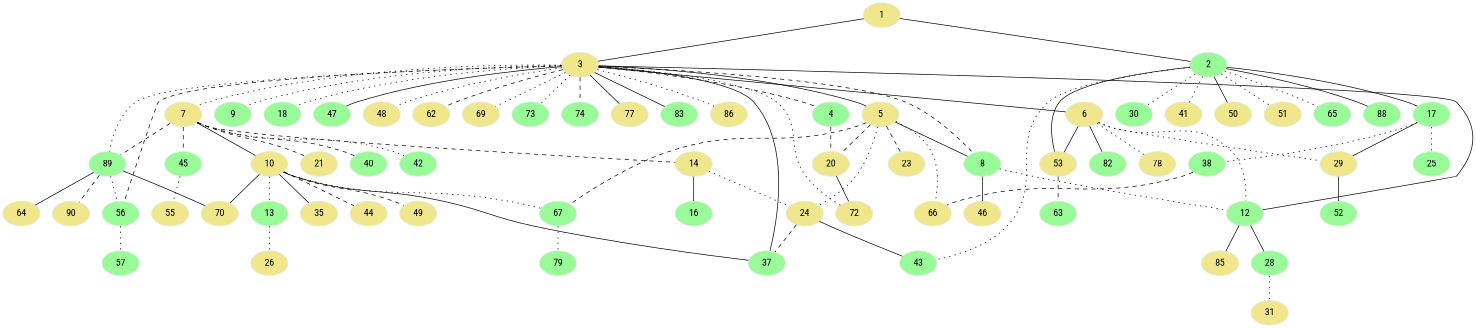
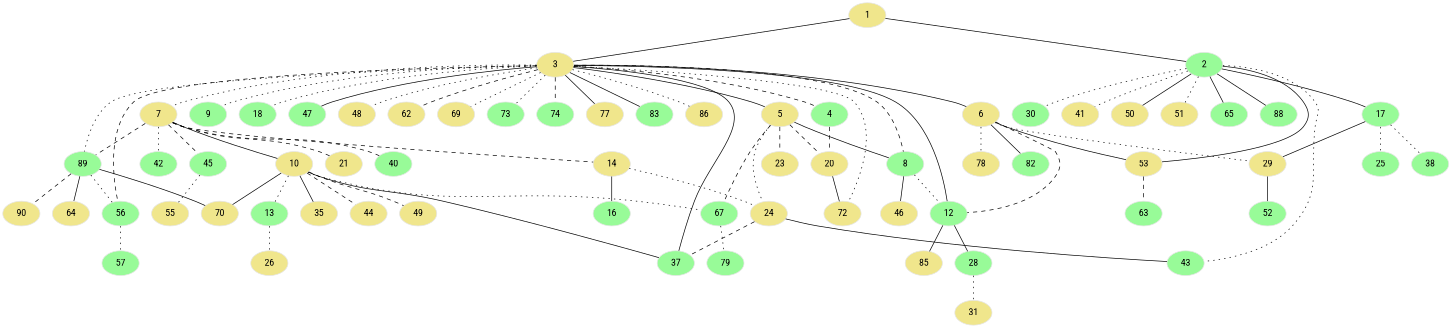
edge "2" -- "65": style dotted -> solid
edge "6" -- "12": style dotted -> dashed
node "66": removed
